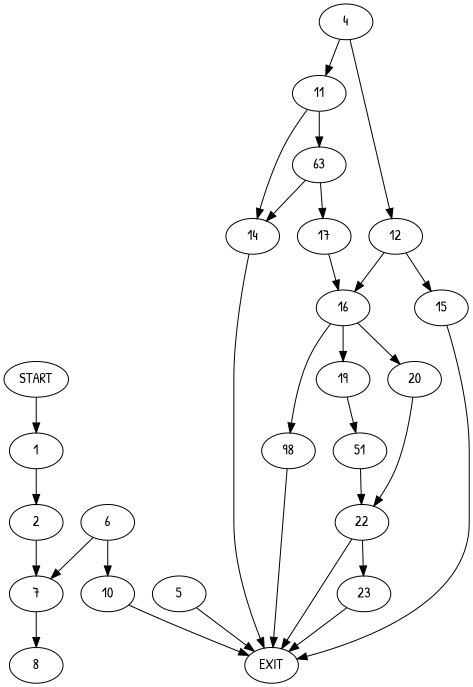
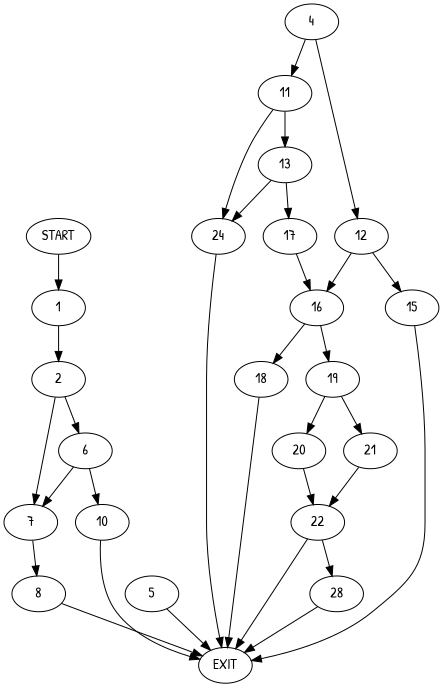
node "63": label "63" -> "13"
node "14": label "14" -> "24"
edge "16" -> "20": now "19" -> "20"
edge "2" -> "6": added
node "98": label "98" -> "18"
node "51": label "51" -> "21"
node "23": label "23" -> "28"
edge "8" -> "EXIT": added
